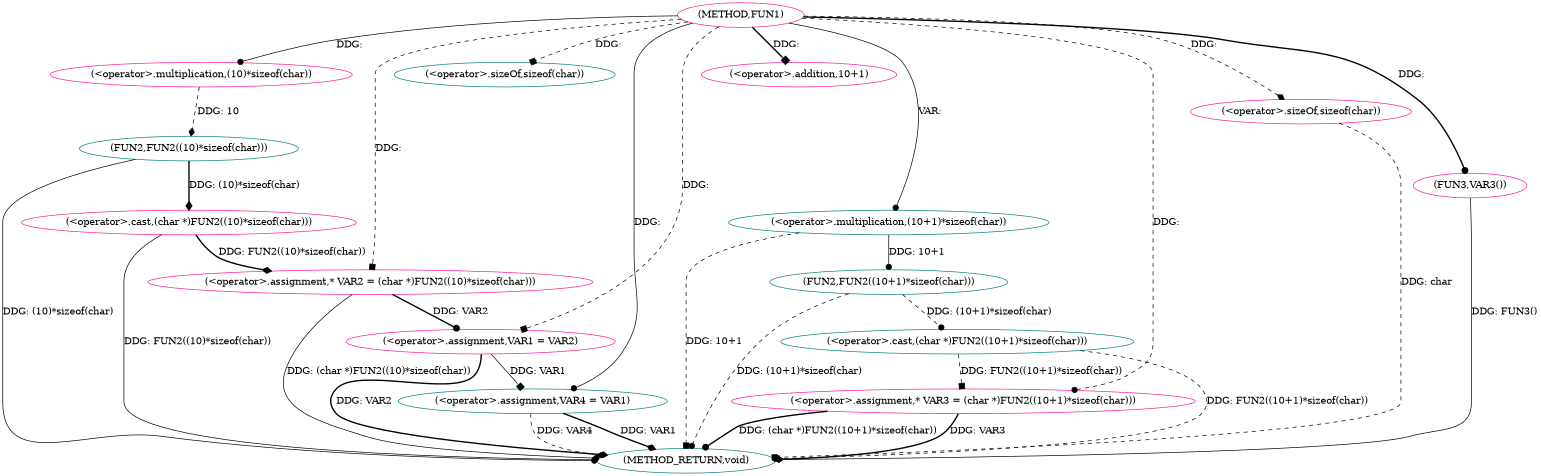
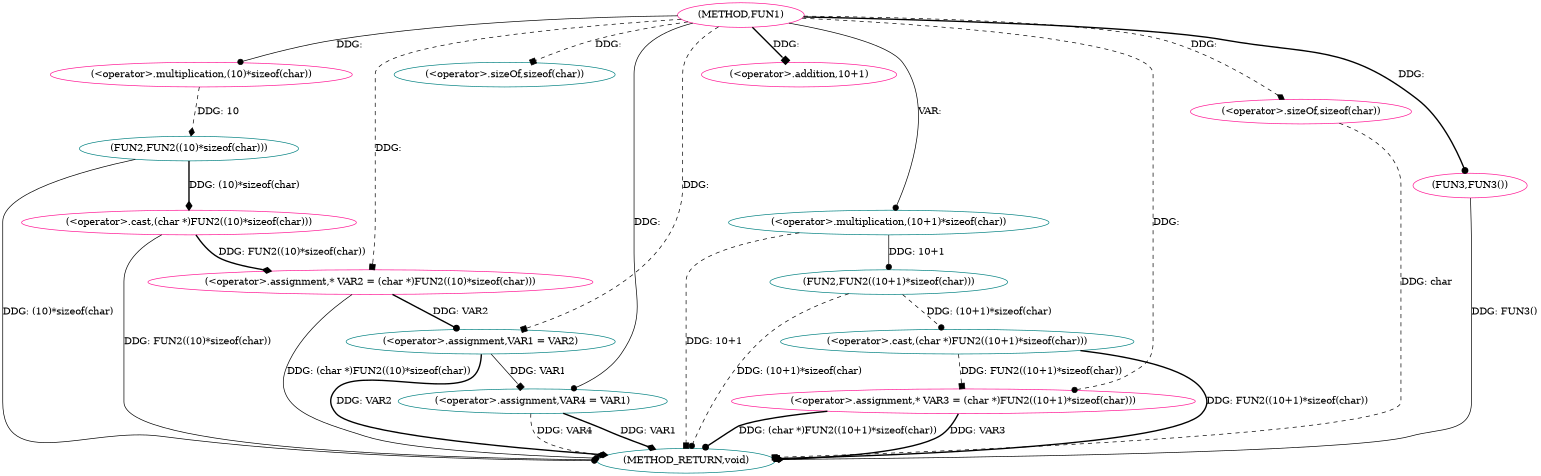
node "(FUN3,VAR3())": label "(FUN3,VAR3())" -> "(FUN3,FUN3())"
node "(<operator>.assignment,VAR1 = VAR2)": color deeppink -> teal
edge "(<operator>.cast,(char *)FUN2((10+1)*sizeof(char)))" -> "(METHOD_RETURN,void)": style dashed -> bold
